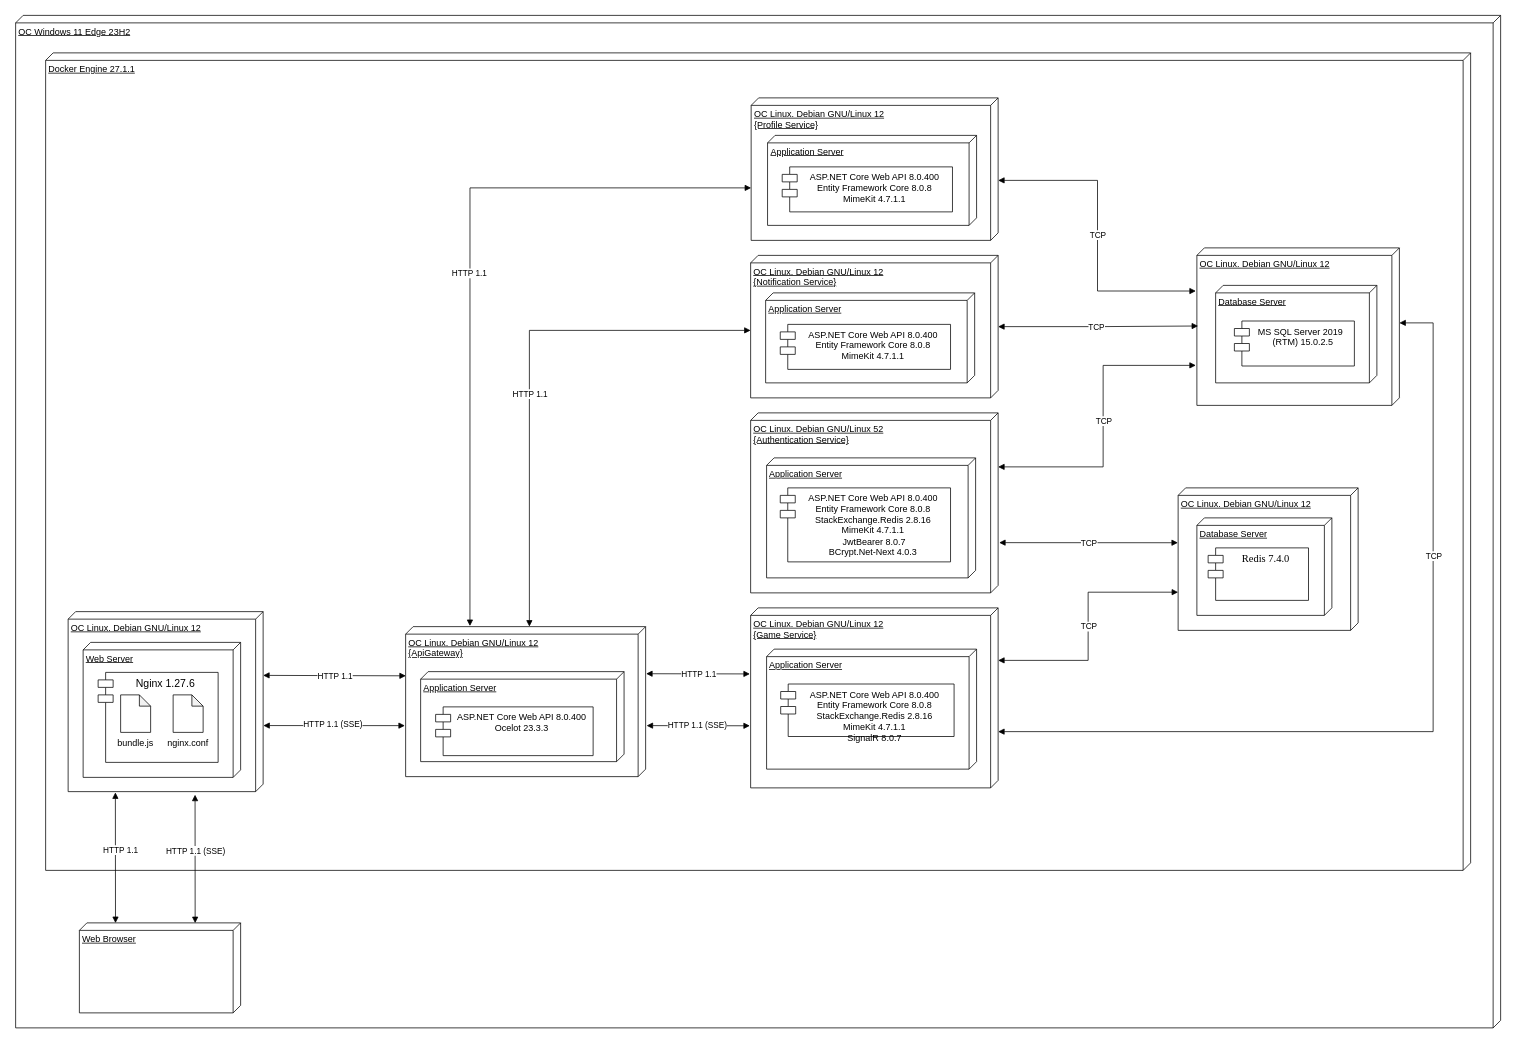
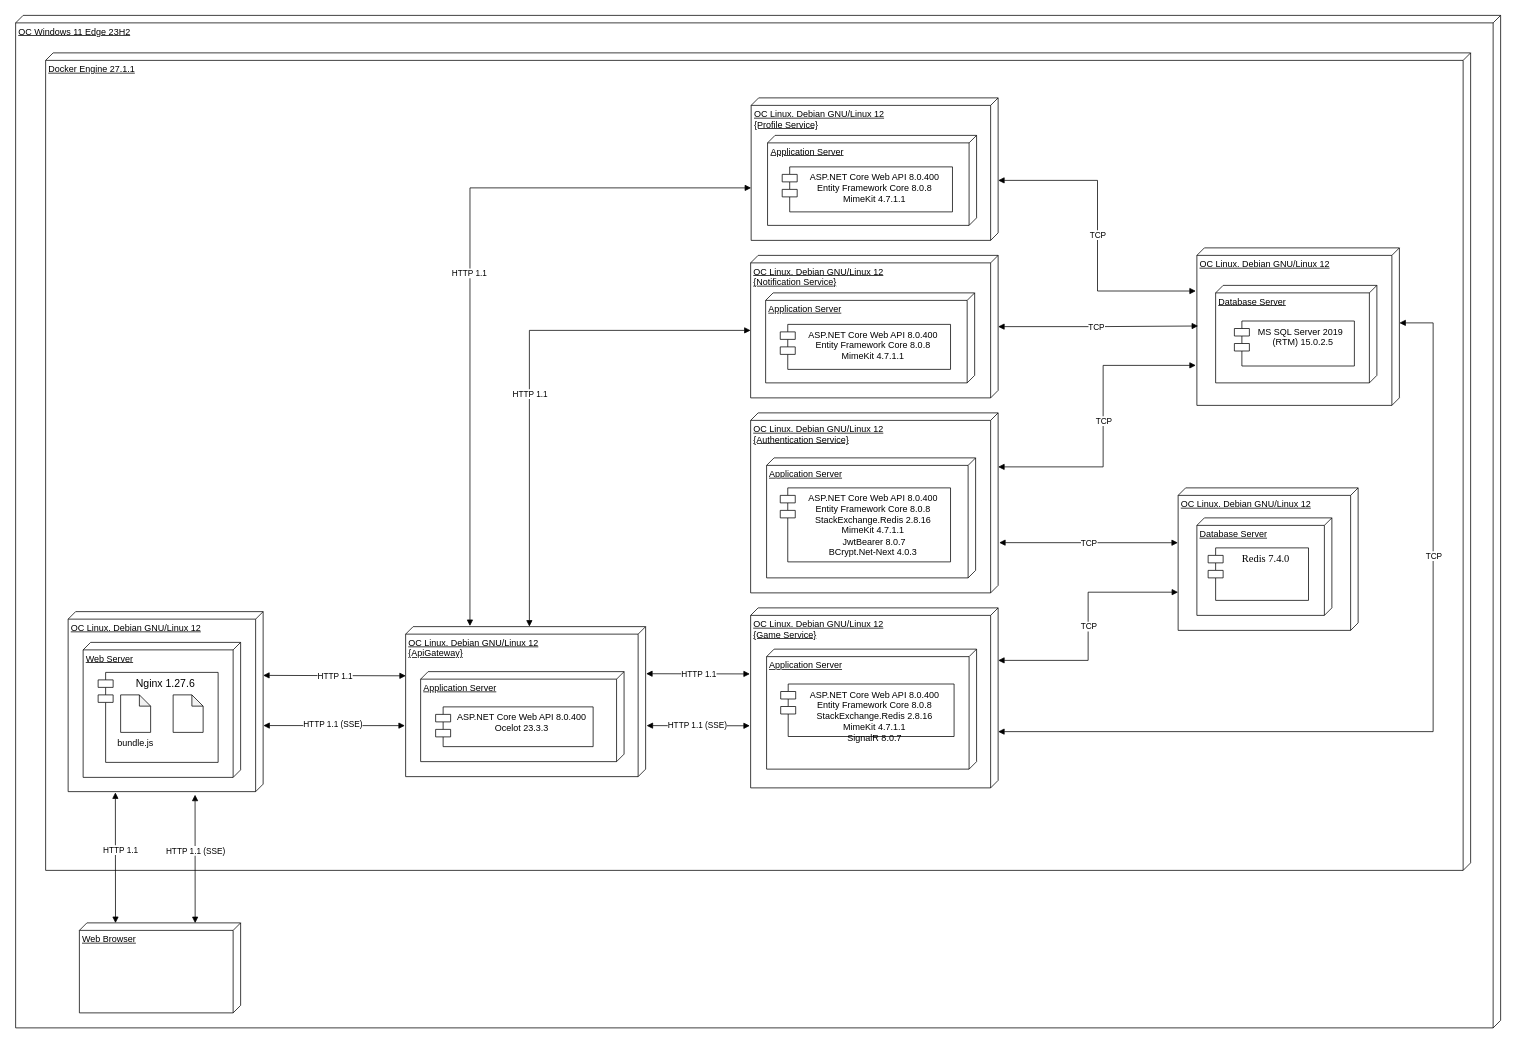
node "ОС Linux. Debian GNU/Linux 52 {Authentication Service}": label "ОС Linux. Debian GNU/Linux 52 {Authentication Service}" -> "ОС Linux. Debian GNU/Linux 12 {Authentication Service}"
node "ASP.NET Core Web API 8.0.400 Ocelot 23.3.3": size 158x49 -> 158x40
node "nginx.conf": removed
